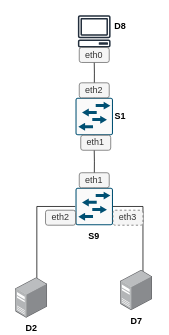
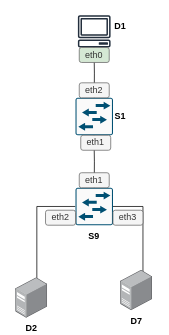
node "D8": label "D8" -> "D1"
node "eth0": fillcolor #f5f5f5 -> #d5e8d4
node "eth3": style dashed -> solid
